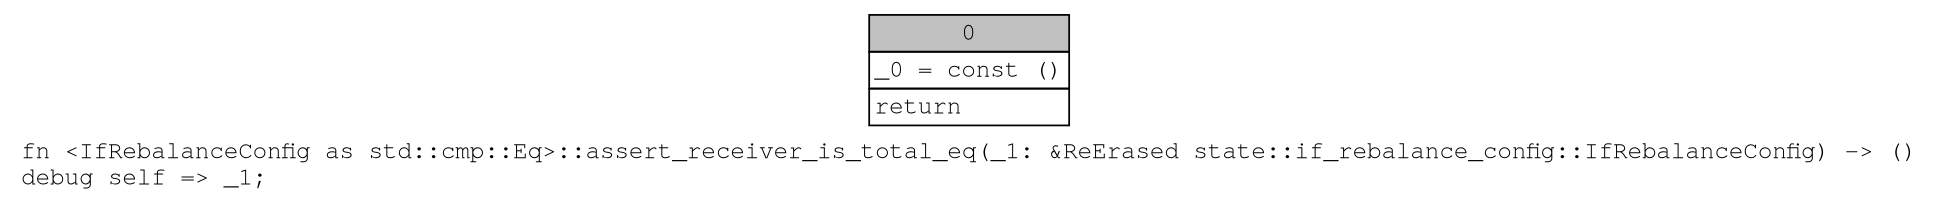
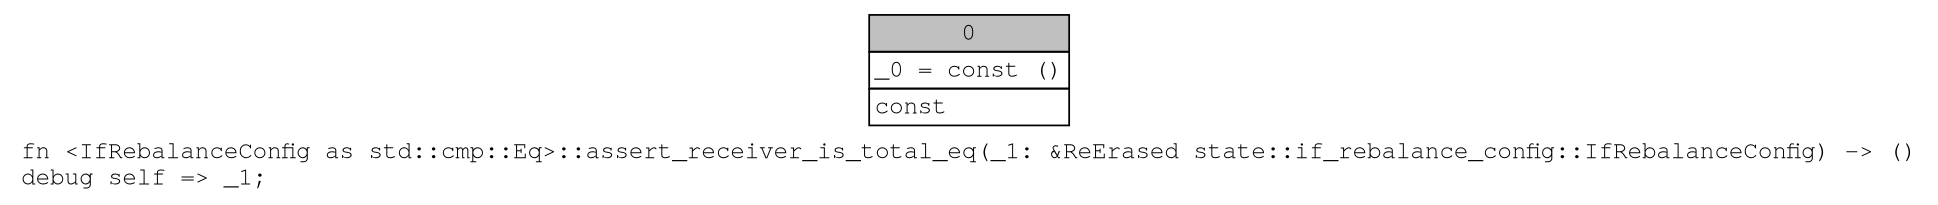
node "0": text "return" -> "const"
